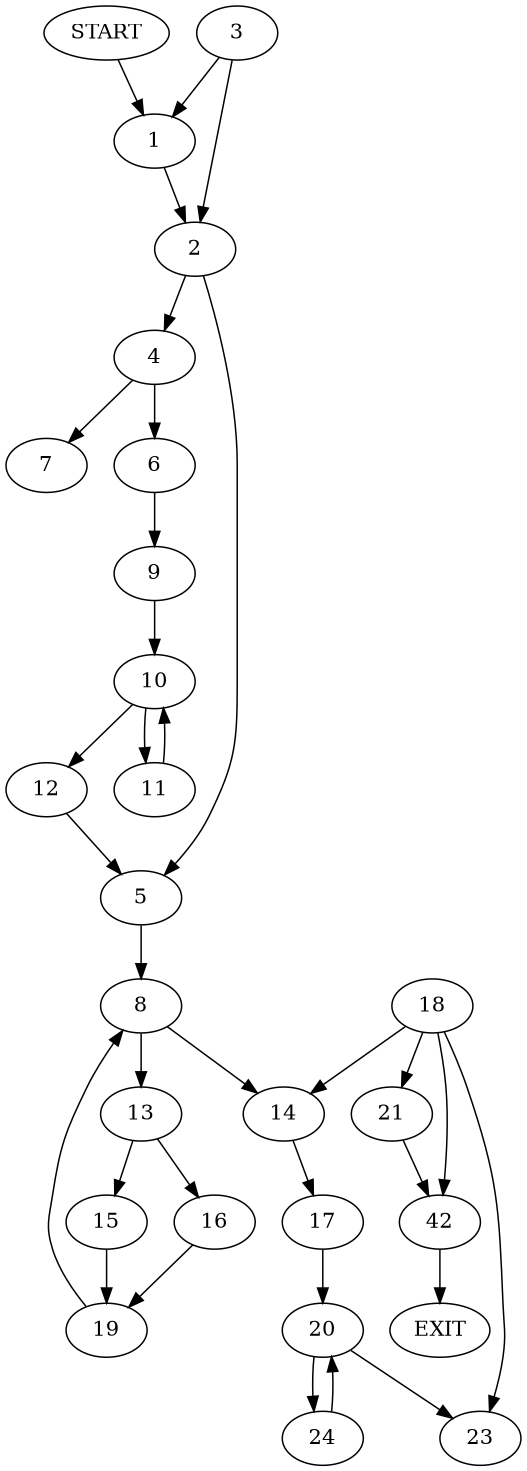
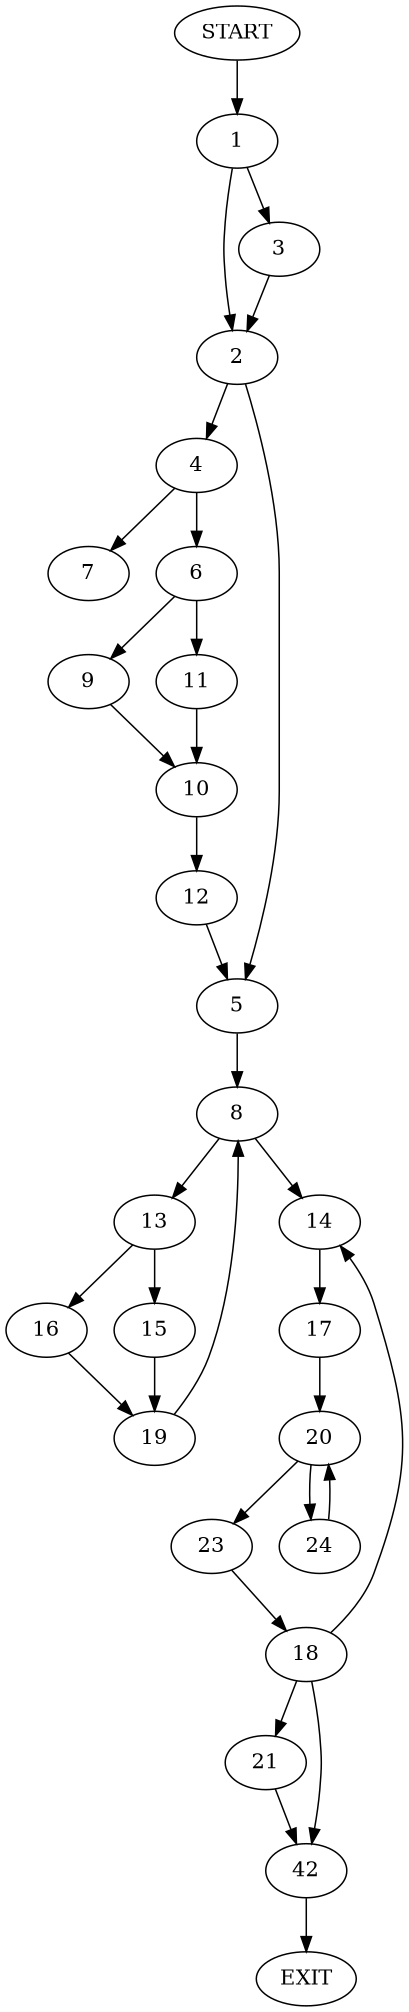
edge "3" -> "1": reversed
edge "10" -> "11": now "6" -> "11"
edge "18" -> "23": reversed
